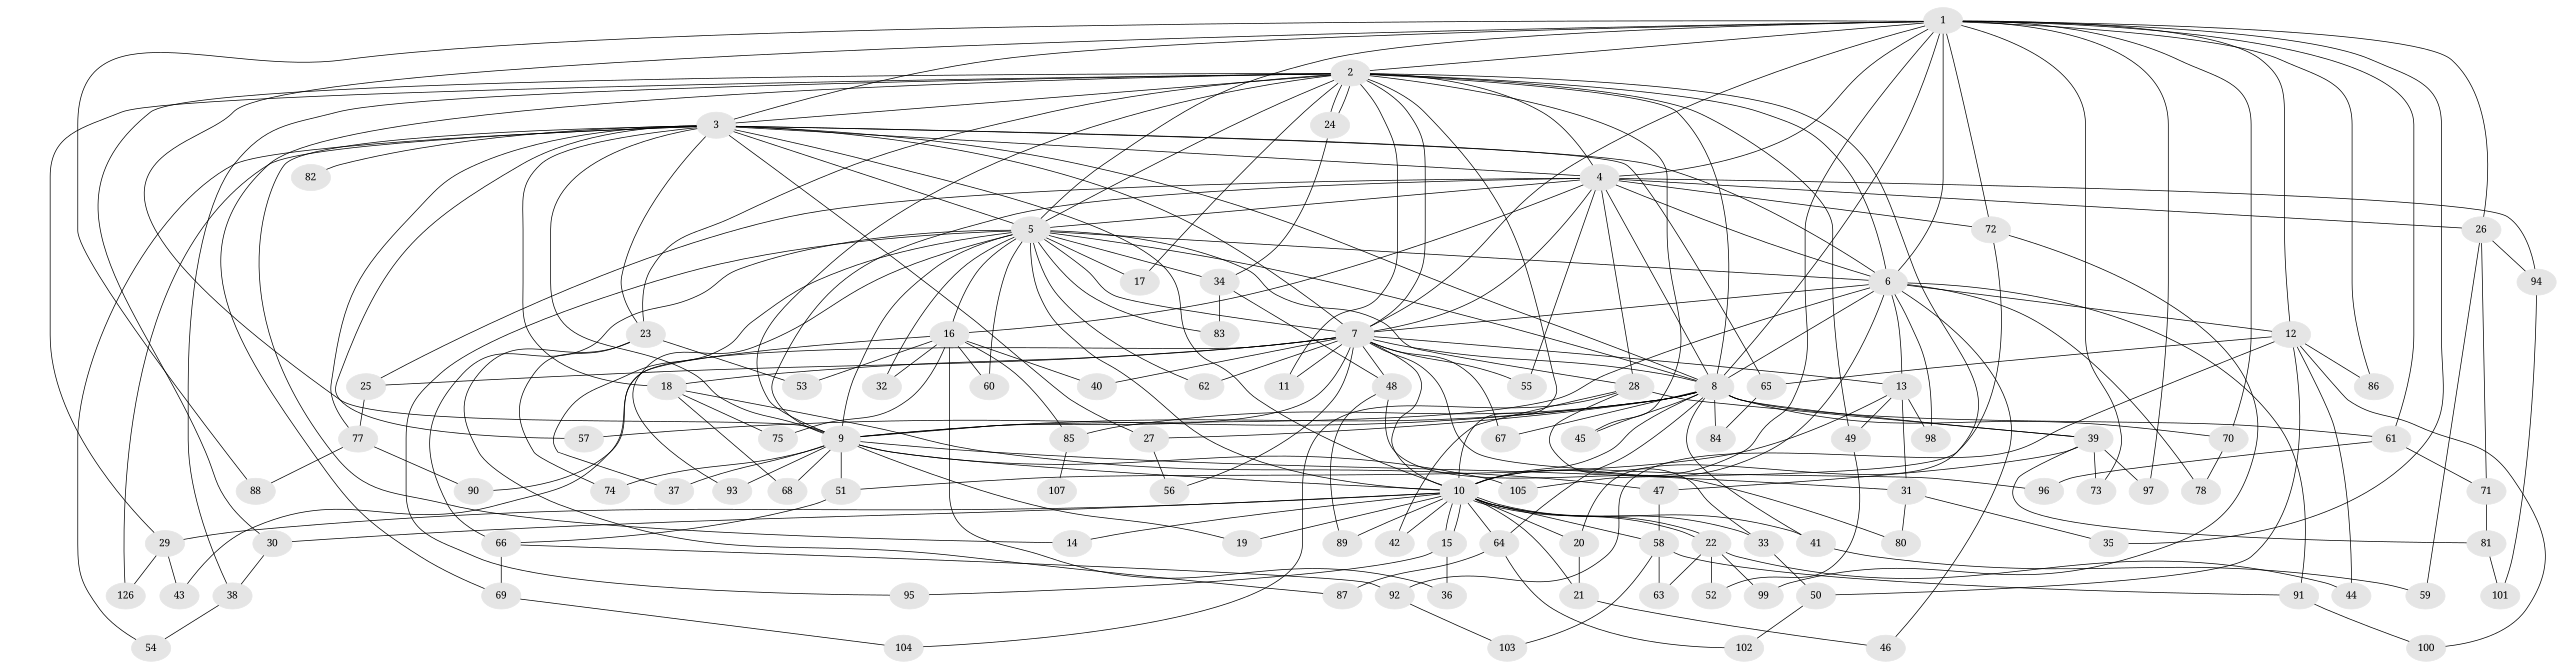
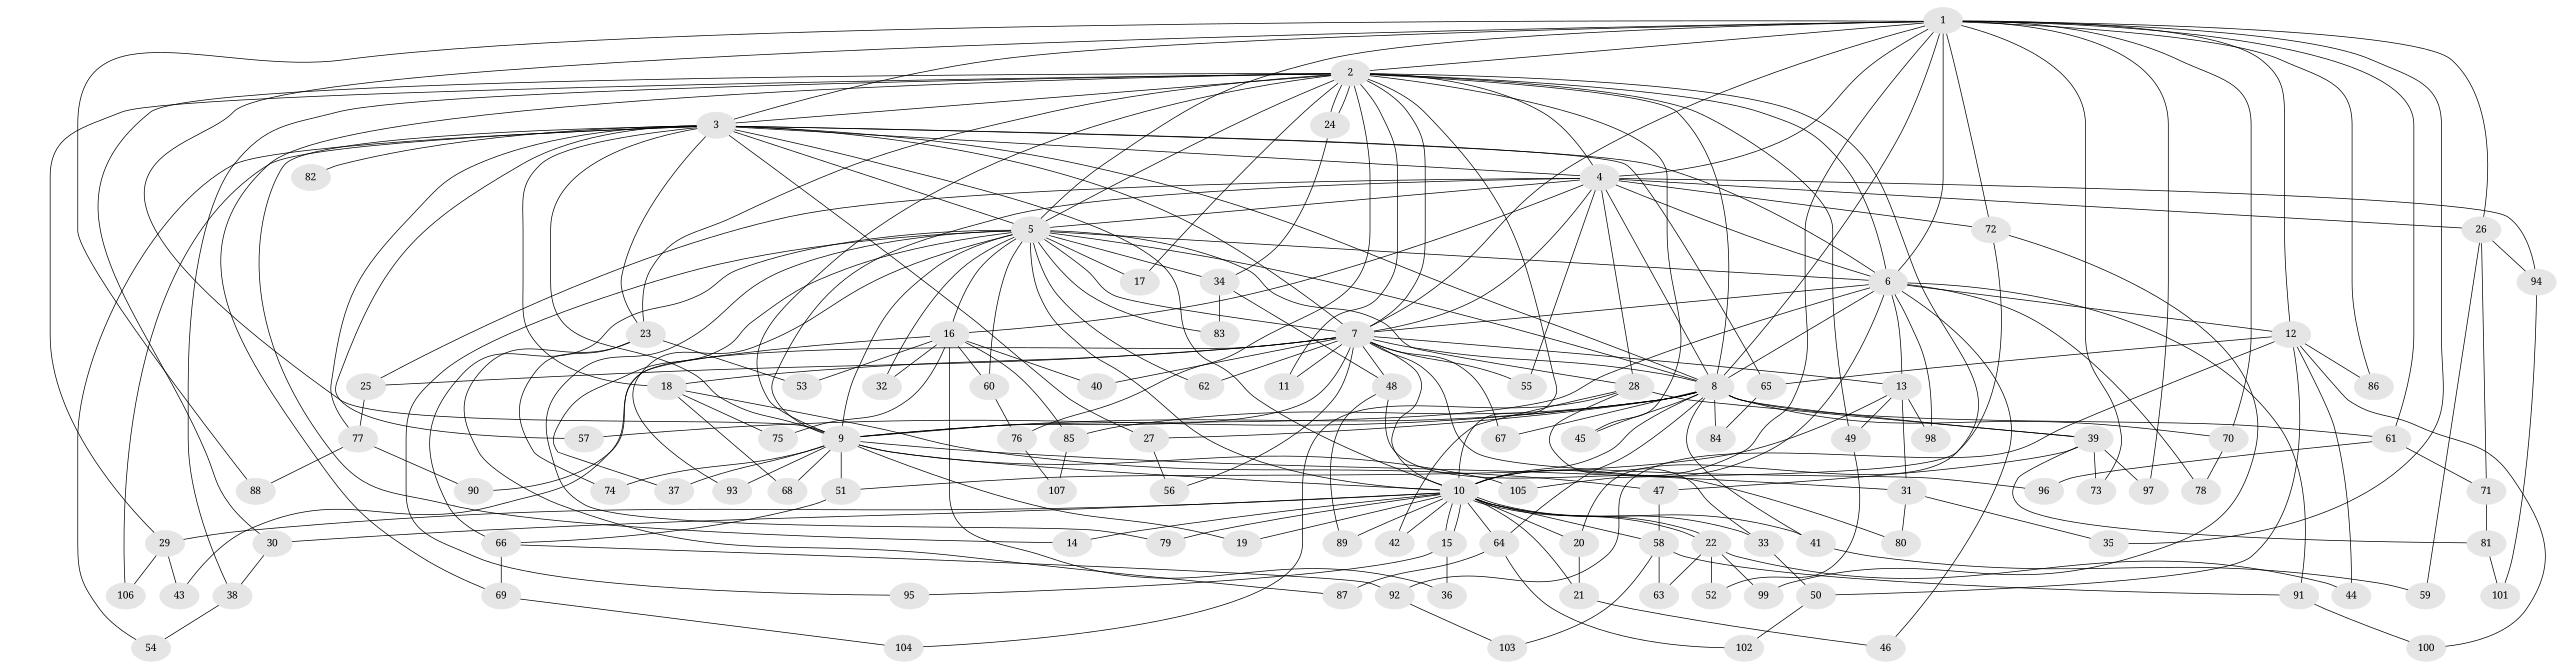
node "76": added
node "79": added
node "126": label "126" -> "106"
